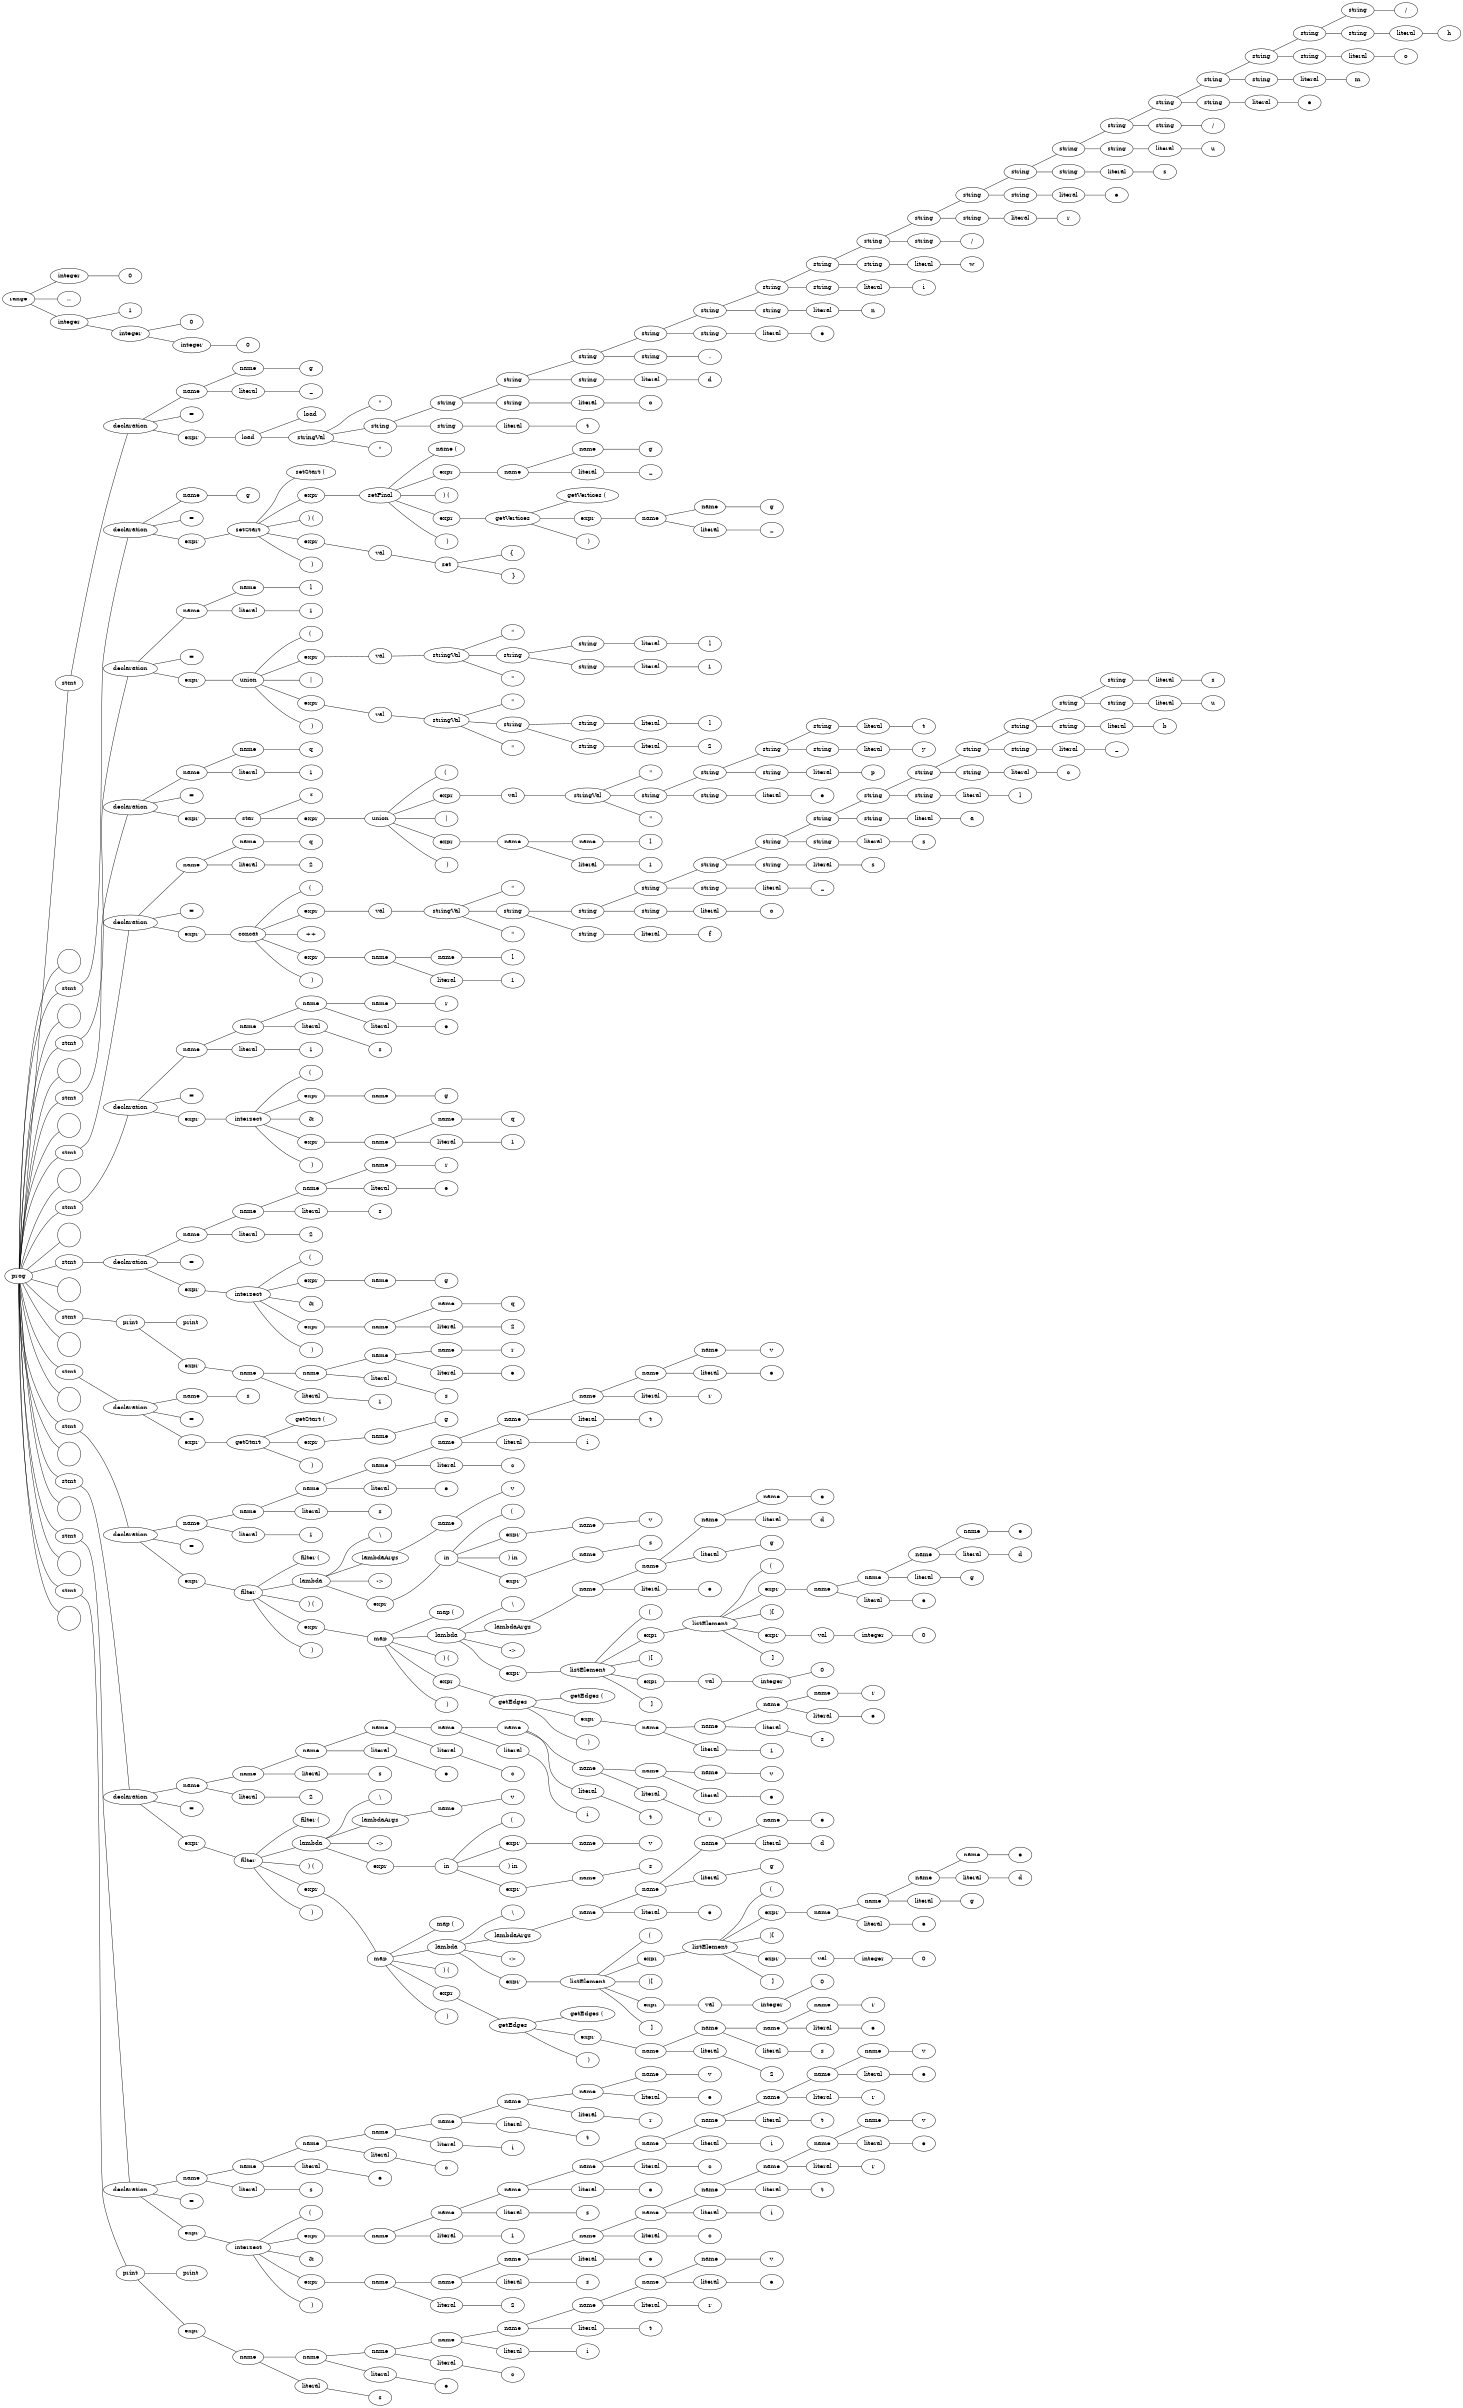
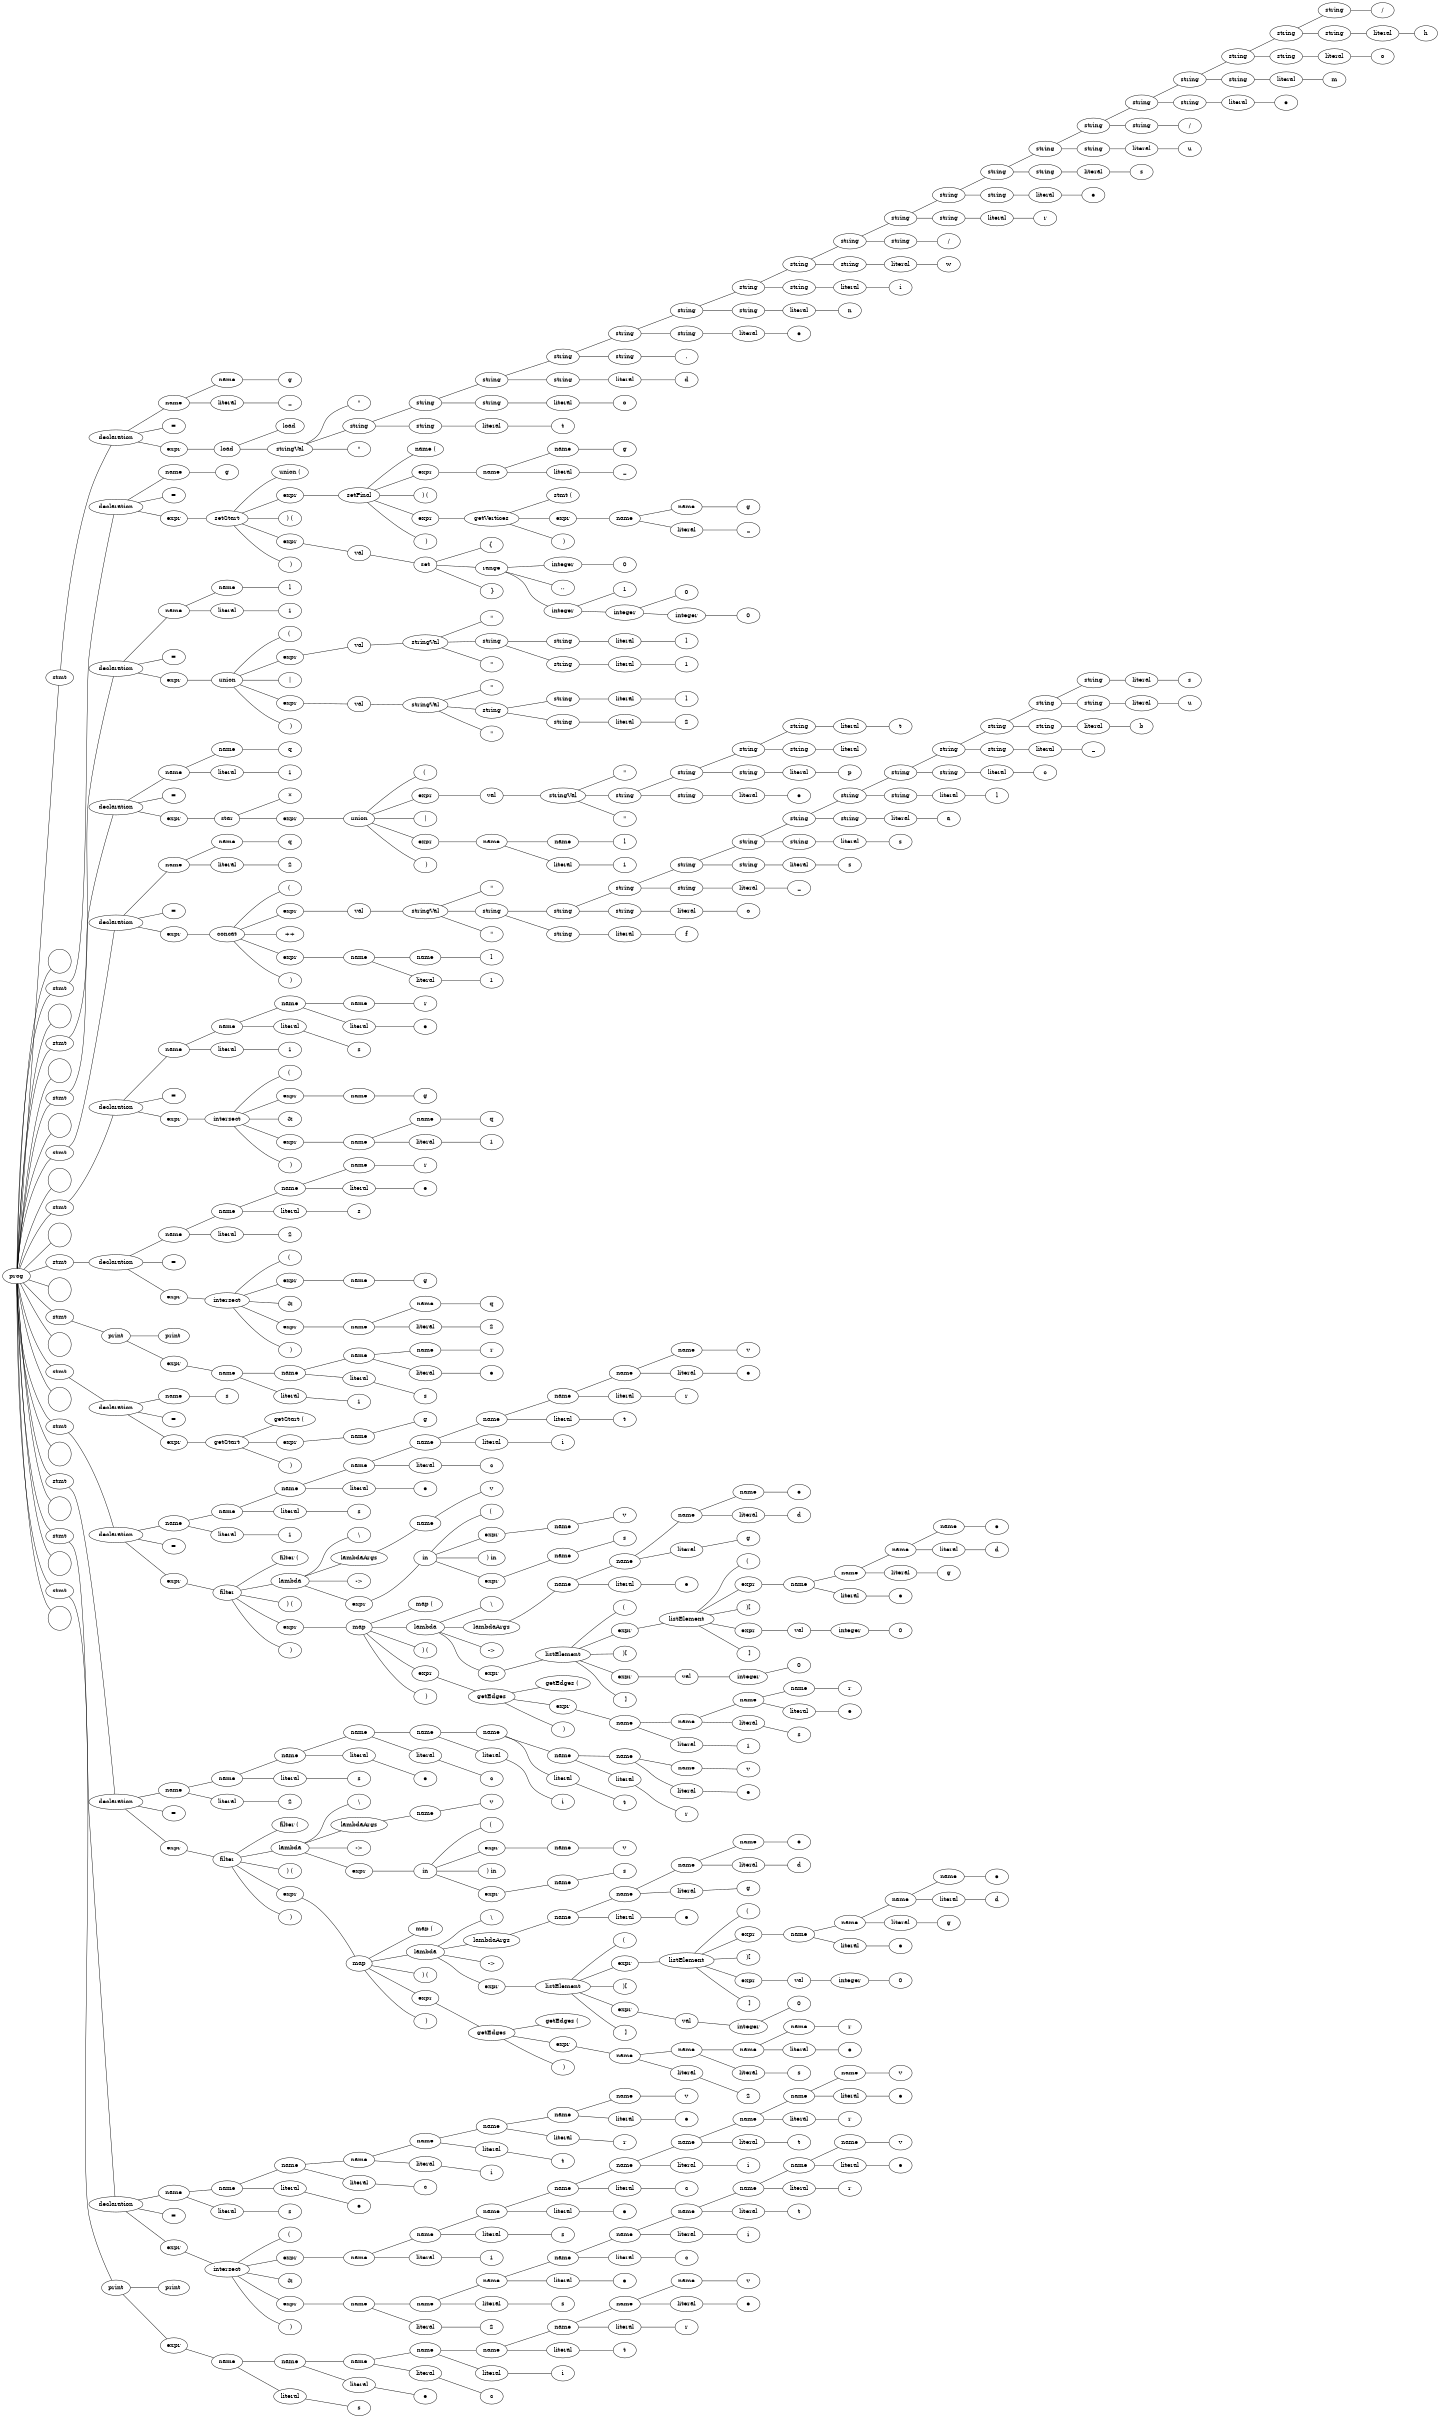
node "setStart (": label "setStart (" -> "union ("
node "getVertices (": label "getVertices (" -> "stmt ("
edge "set" -- "range": added
node "y": removed
